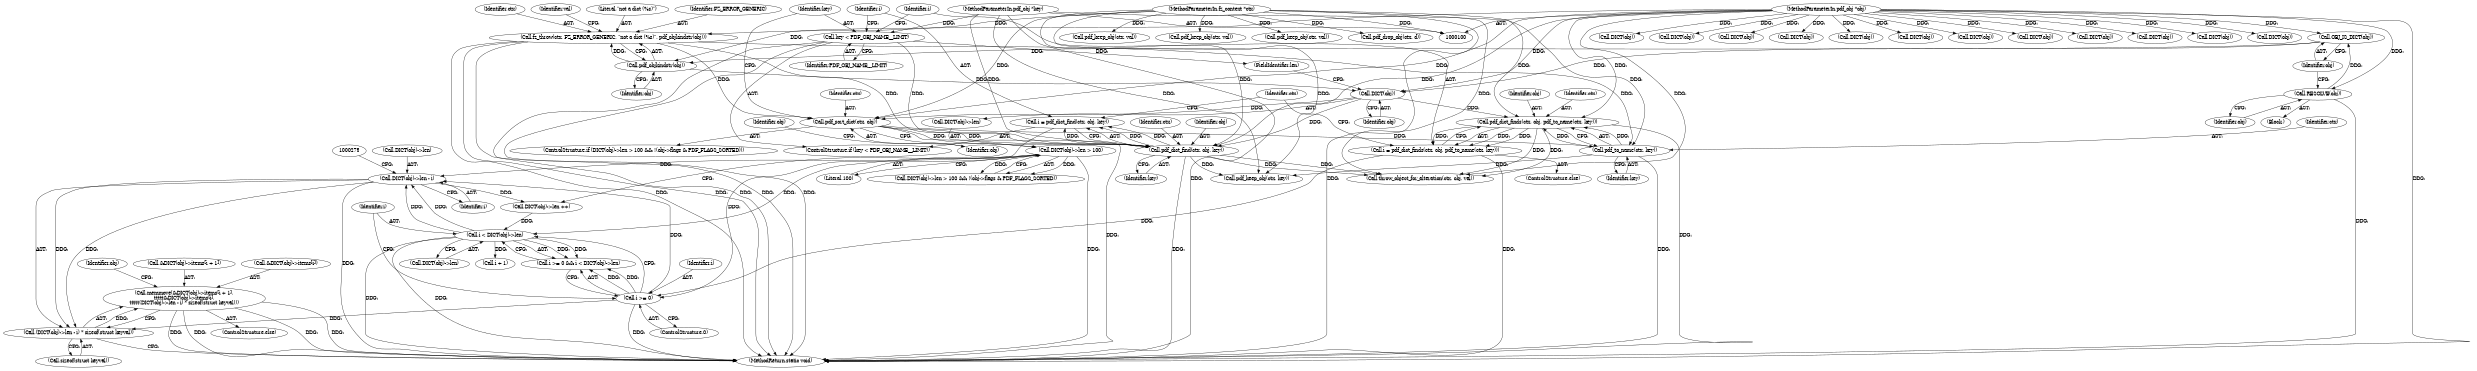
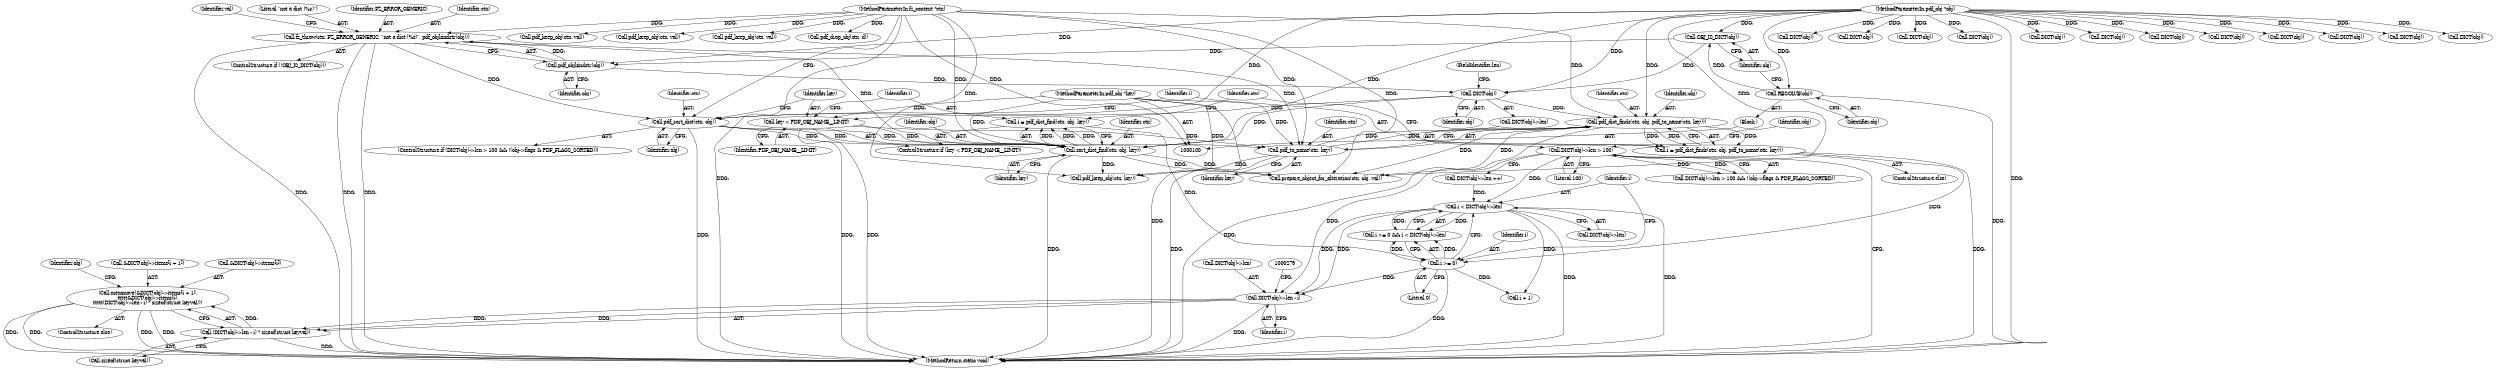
edge "(MethodParameterIn,pdf_obj *obj)" -> "1000100": now "(Block,)" -> "1000100"
edge "(MethodParameterIn,fz_context *ctx)" -> "(Call,pdf_to_name(ctx, key))": added, label "DDG:"
edge "(Call,key < PDF_OBJ_NAME__LIMIT)" -> "(FieldIdentifier,len)": now "(Call,key < PDF_OBJ_NAME__LIMIT)" -> "(Call,pdf_to_name(ctx, key))"
node "(ControlStructure,if (!OBJ_IS_DICT(obj)))": added
edge "(MethodParameterIn,fz_context *ctx)" -> "(Call,pdf_sort_dict(ctx, obj))": label "DDG: " -> "CFG: "
node "(Call,pdf_dict_find(ctx, obj, key))": label "(Call,pdf_dict_find(ctx, obj, key))" -> "(Call,sort_dict_find(ctx, obj, key))"
node "(Call,throw_object_for_alteration(ctx, obj, val))": label "(Call,throw_object_for_alteration(ctx, obj, val))" -> "(Call,prepare_object_for_alteration(ctx, obj, val))"
edge "(Call,DICT(obj)->len - i)" -> "(Call,DICT(obj)->len ++)": removed, label "DDG:"
edge "(Call,DICT(obj)->len > 100)" -> "(MethodReturn,static void)": label "DDG: " -> "CFG: "
edge "(Call,i >= 0)" -> "(Call,(DICT(obj)->len - i) * sizeof(struct keyval))": now "(Call,i >= 0)" -> "(Call,i + 1)"
node "(ControlStructure,0)": label "(ControlStructure,0)" -> "(Literal,0)"
edge "(Call,(DICT(obj)->len - i) * sizeof(struct keyval))" -> "(MethodReturn,static void)": label "CFG: " -> "DDG: "
